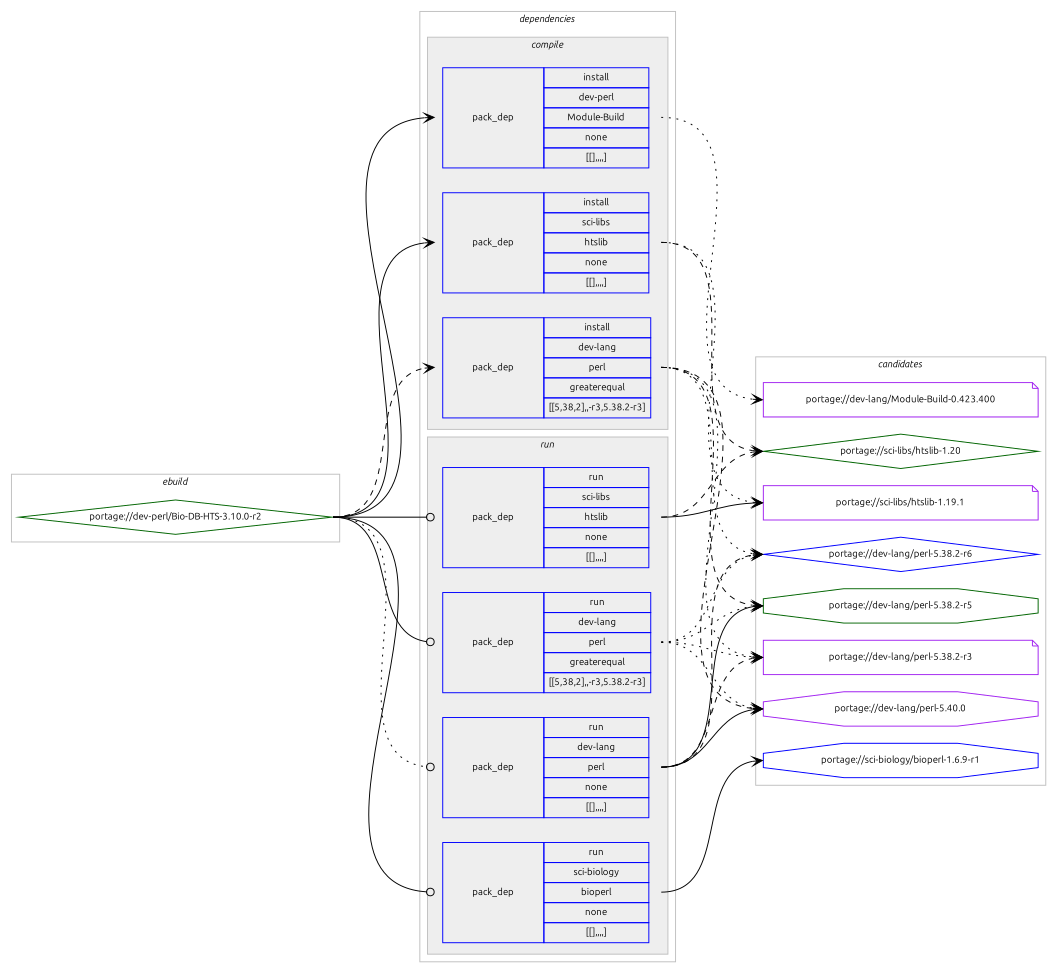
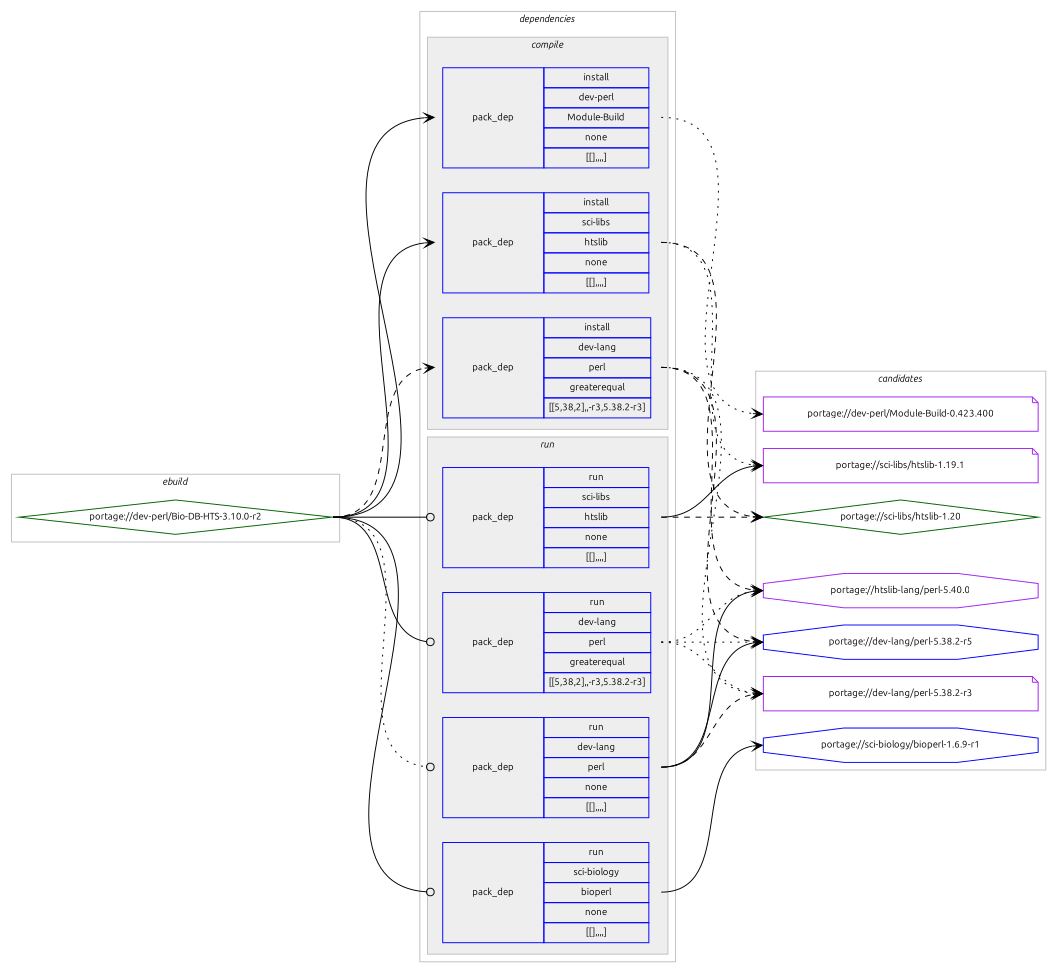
node "portage://dev-lang/Module-Build-0.423.400": label "portage://dev-lang/Module-Build-0.423.400" -> "portage://dev-perl/Module-Build-0.423.400"
node "portage://dev-lang/perl-5.38.2-r6": removed
node "portage://dev-lang/perl-5.38.2-r5": color darkgreen -> blue
node "portage://dev-lang/perl-5.40.0": label "portage://dev-lang/perl-5.40.0" -> "portage://htslib-lang/perl-5.40.0"
